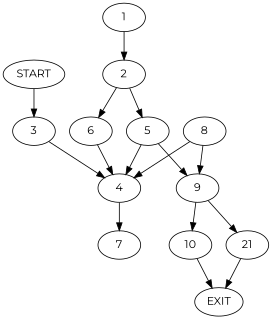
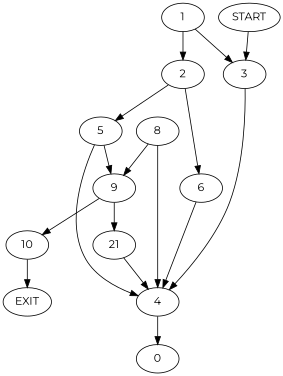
edge "1" -> "3": added
node "7": label "7" -> "0"
edge "21" -> "EXIT": now "21" -> "4"
